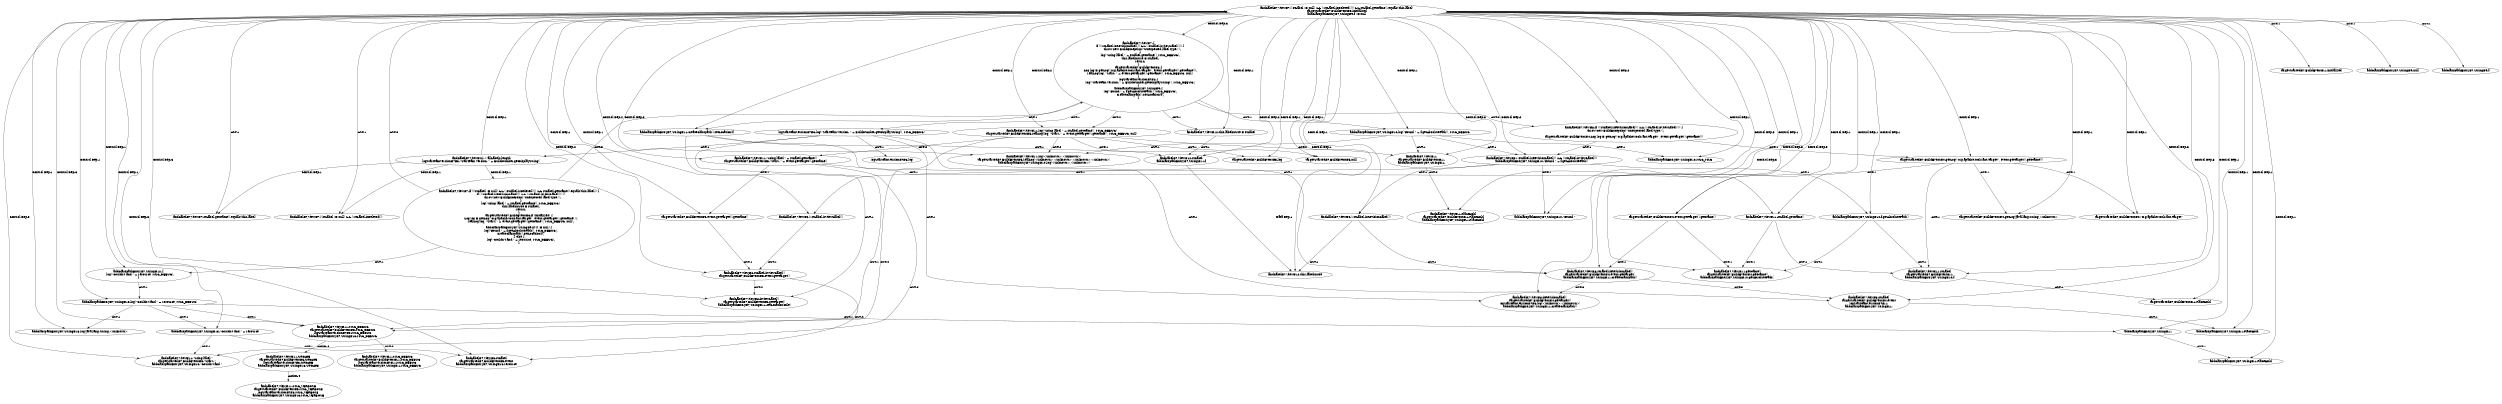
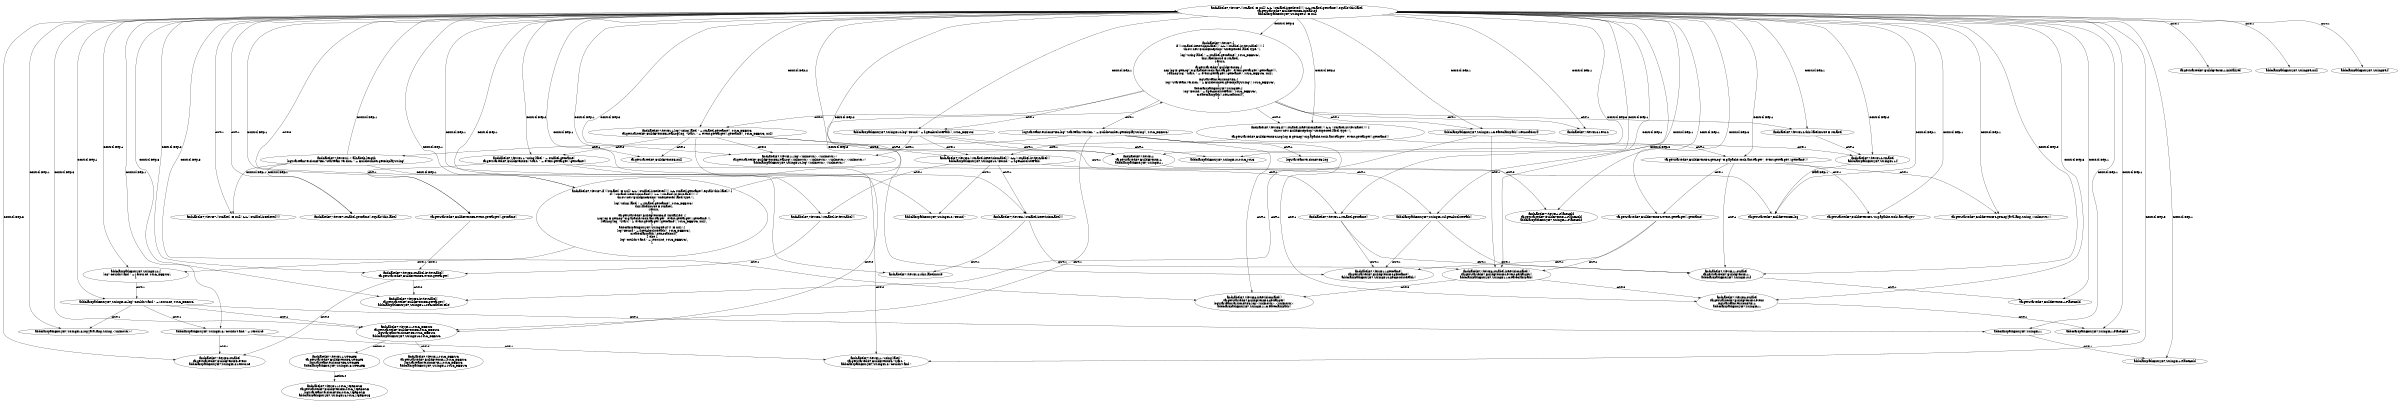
node "findLabel#?,View#13:return": added
edge "findLabel#?,View#12:stLabel addClasspathEntry#?,String#11:f" -> "findLabel#?,View#12:this.labelInUse": now "findLabel#?,View#12:stLabel addClasspathEntry#?,String#11:f" -> "targetStarted#?,BuildEvent#5:log"
